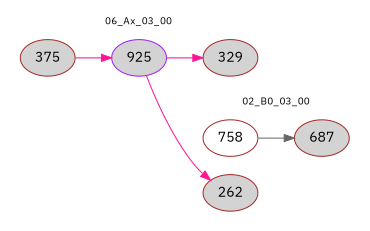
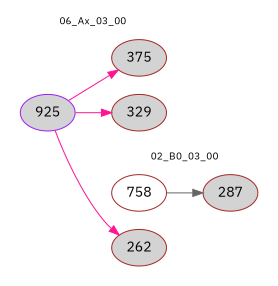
edge "375" -> "925": reversed
node "687": label "687" -> "287"
